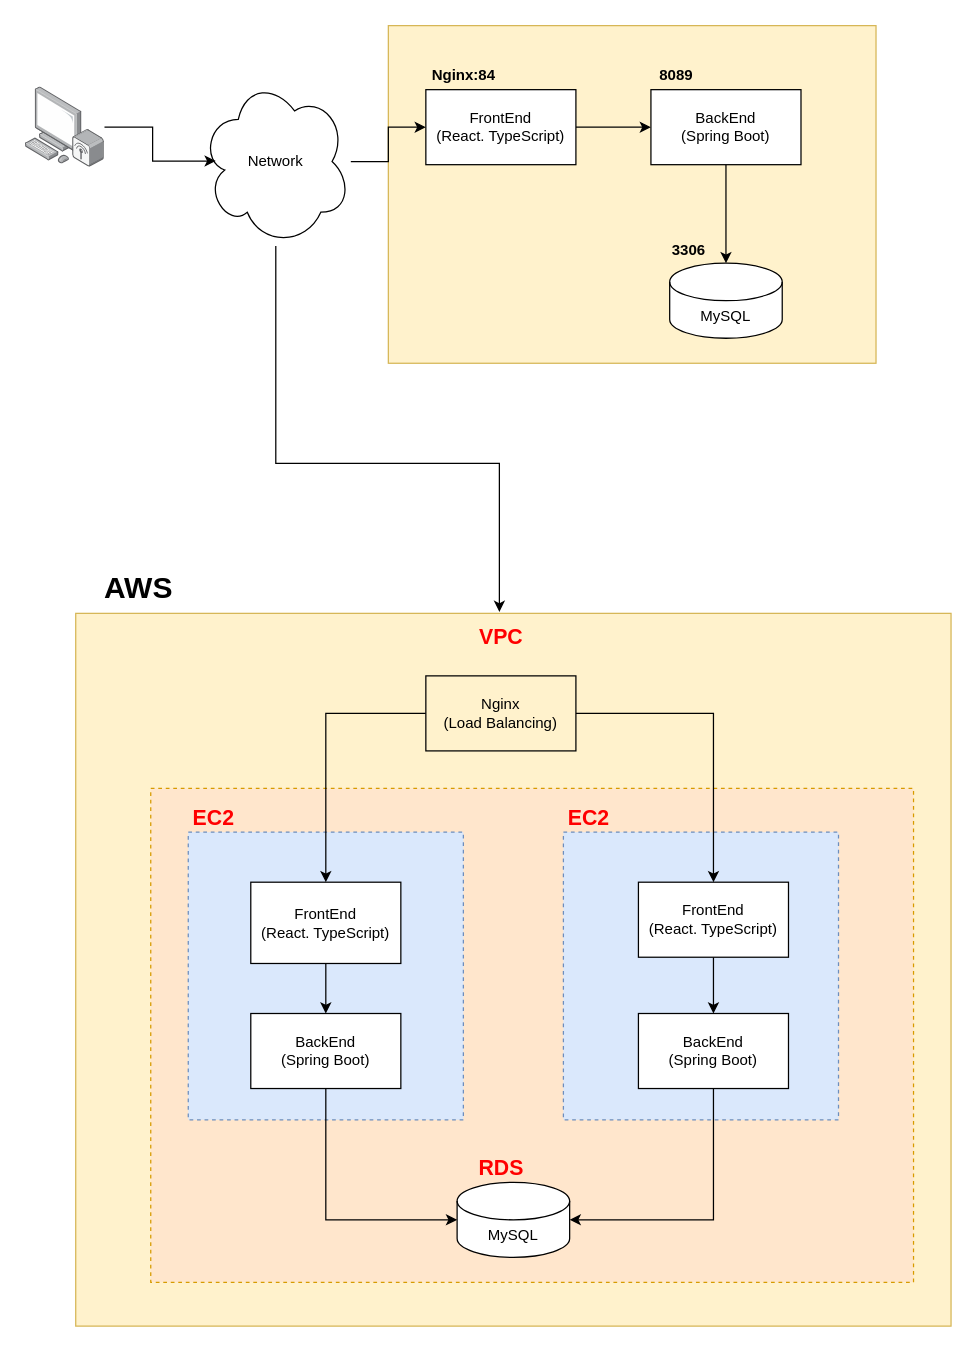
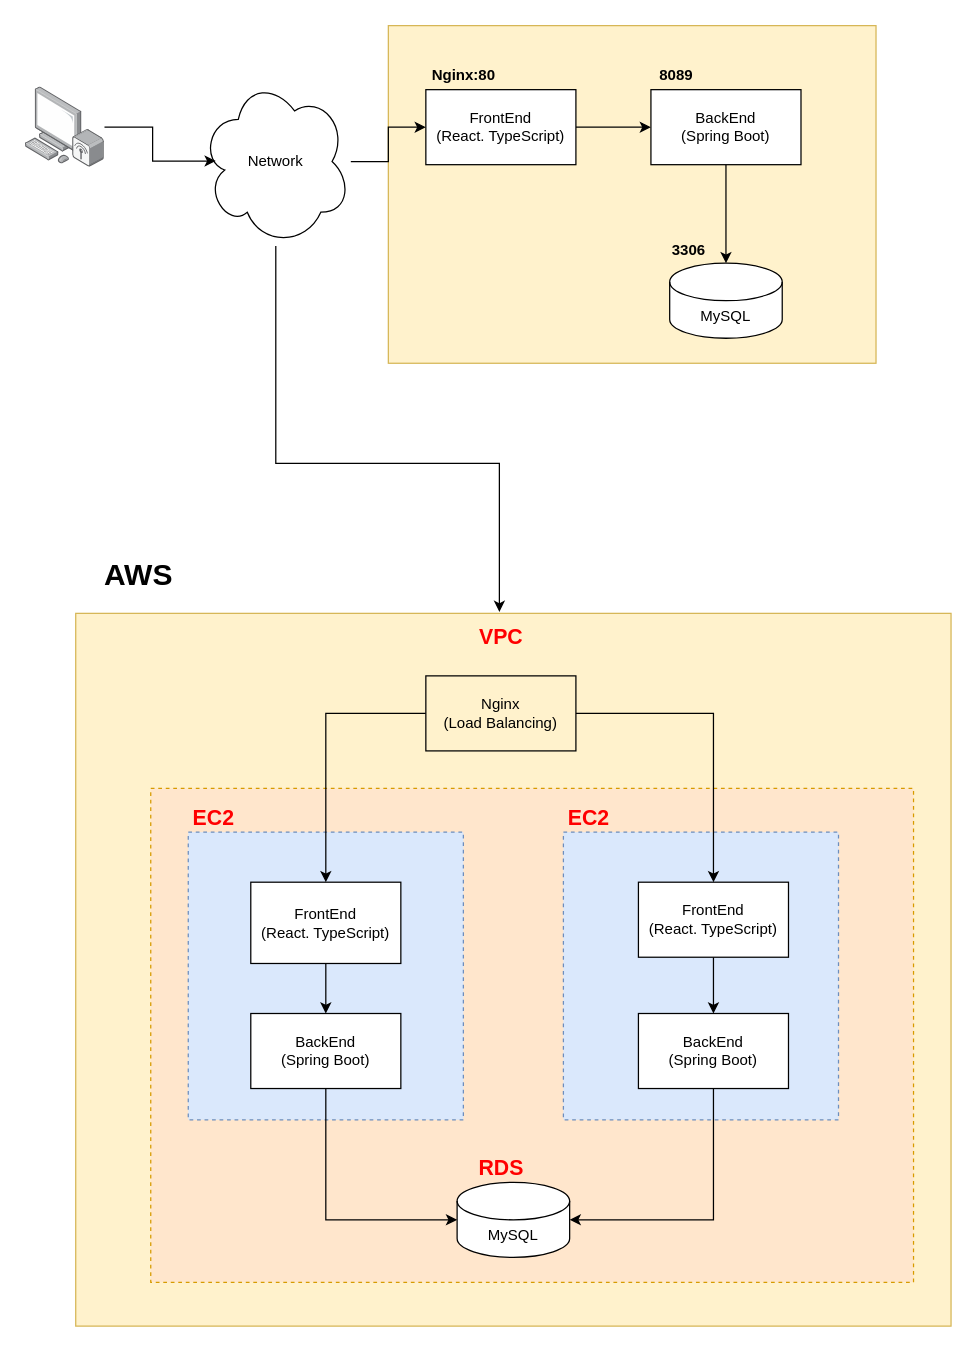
node "Nginx:84": label "Nginx:84" -> "Nginx:80"
node "AWS": moved (138, 588) -> (138, 576)
